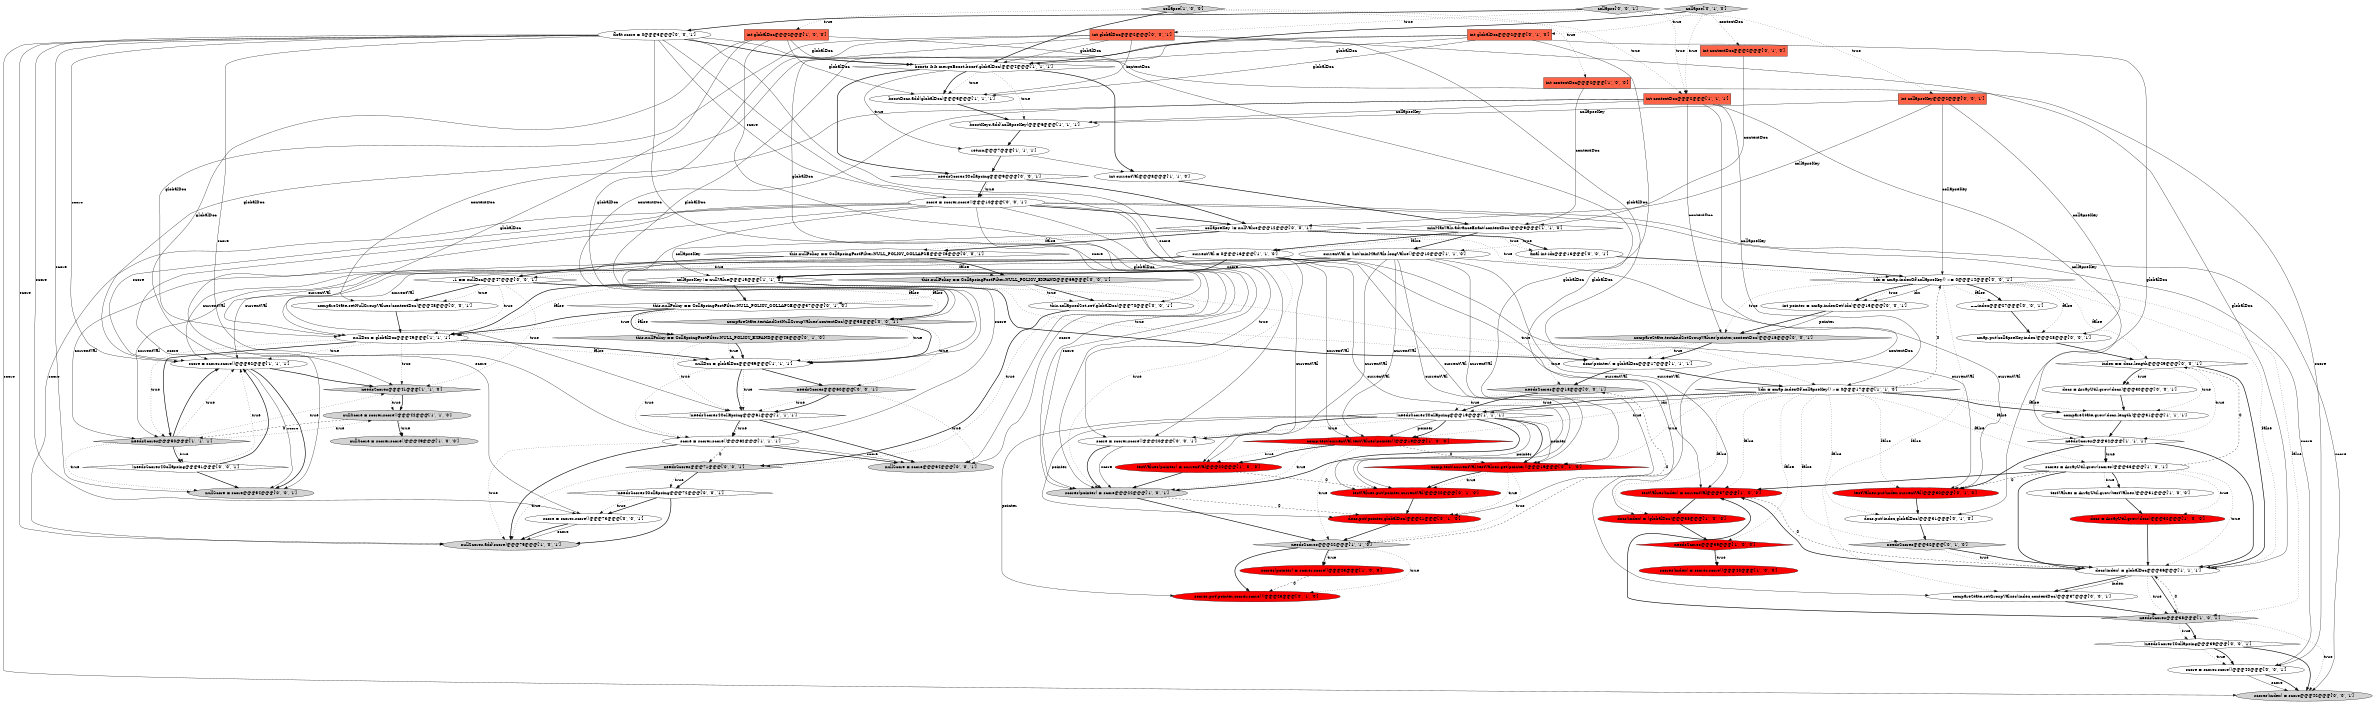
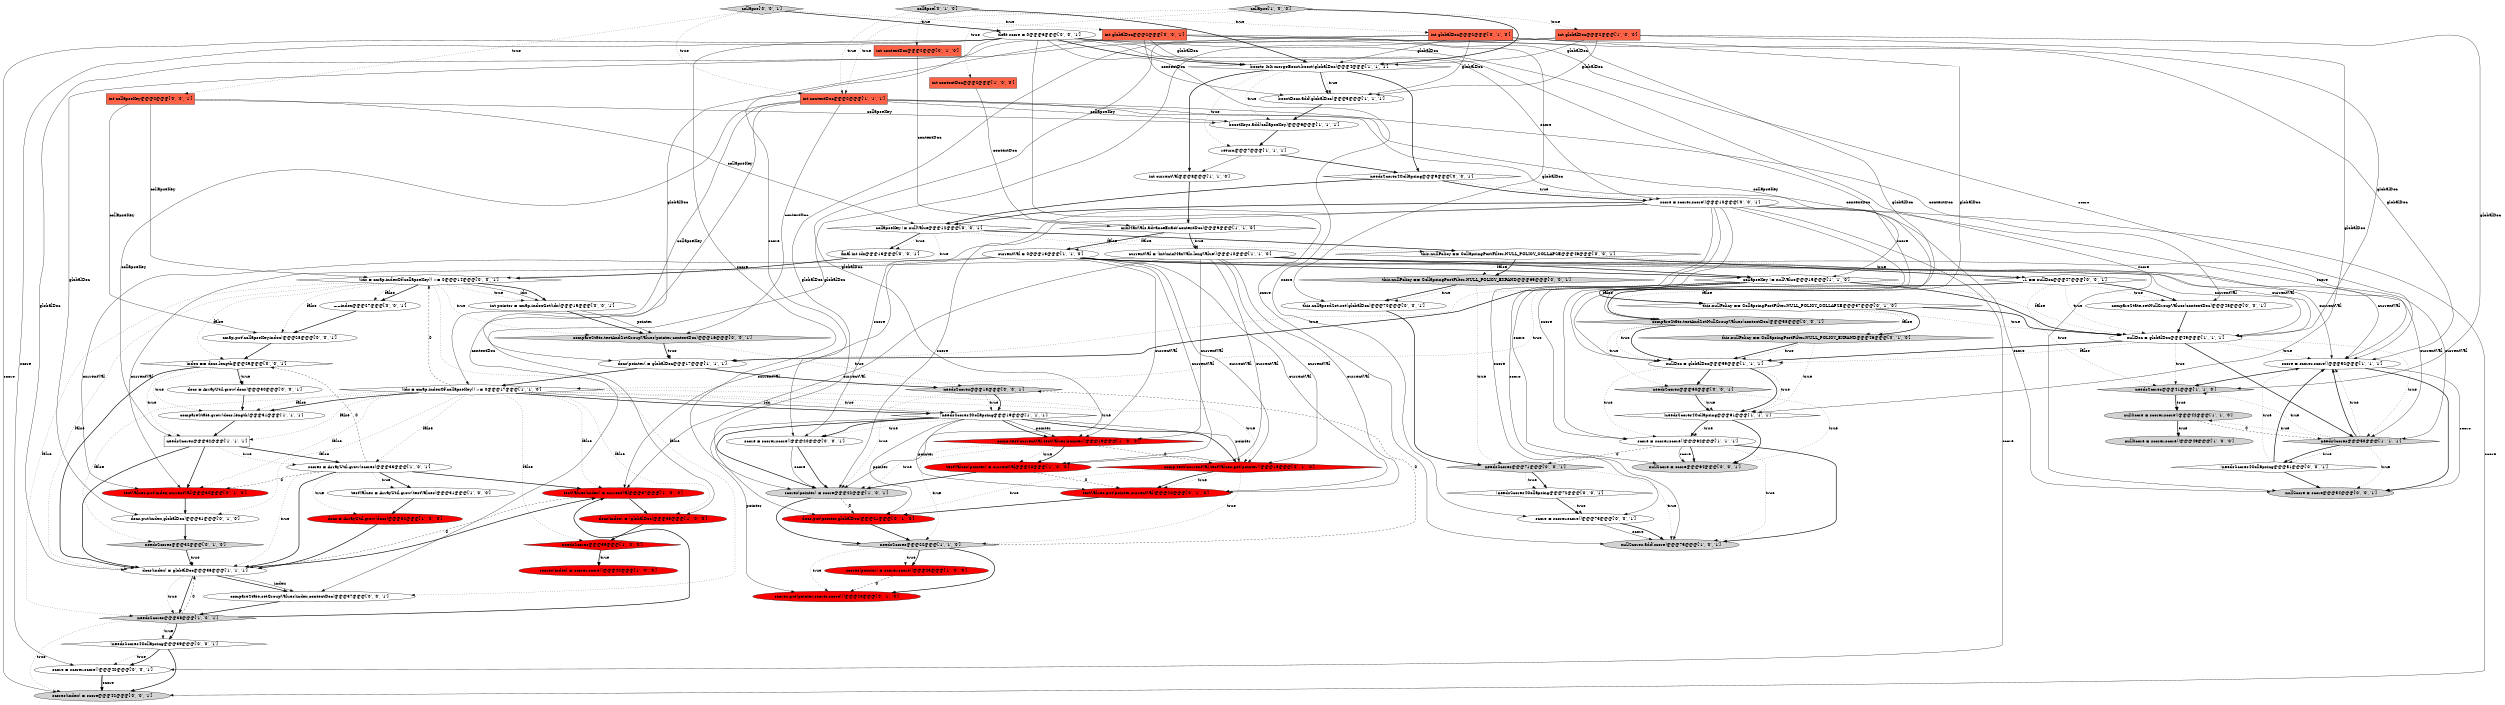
edge "collapse['0', '1', '0']" -> "int contextDoc@@@2@@@['0', '1', '0']": label "contextDoc" -> "true"
edge "boosts && mergeBoost.boost(globalDoc)@@@4@@@['1', '1', '1']" -> "return@@@7@@@['1', '1', '1']": style solid -> dotted
edge "collapseKey != nullValue@@@12@@@['0', '0', '1']" -> "collapseKey != nullValue@@@15@@@['1', '1', '0']": now "int contextDoc@@@2@@@['1', '1', '1']" -> "collapseKey != nullValue@@@15@@@['1', '1', '0']"
edge "float score = 0@@@3@@@['0', '0', '1']" -> "nullScore = score@@@64@@@['0', '0', '1']": removed, label "score"
edge "score = scorer.score()@@@10@@@['0', '0', '1']" -> "score = scorer.score()@@@20@@@['0', '0', '1']": label "true" -> "score"
edge "currentVal = 0@@@13@@@['1', '1', '0']" -> "scores(pointer( = score@@@22@@@['1', '0', '1']": now "needsScores@@@18@@@['0', '0', '1']" -> "scores(pointer( = score@@@22@@@['1', '0', '1']"
node "needsScores@@@32@@@['1', '1', '1']": shape diamond -> box
edge "!needsScores4Collapsing@@@72@@@['0', '0', '1']" -> "nullScores.add(score)@@@75@@@['1', '0', '1']": removed
